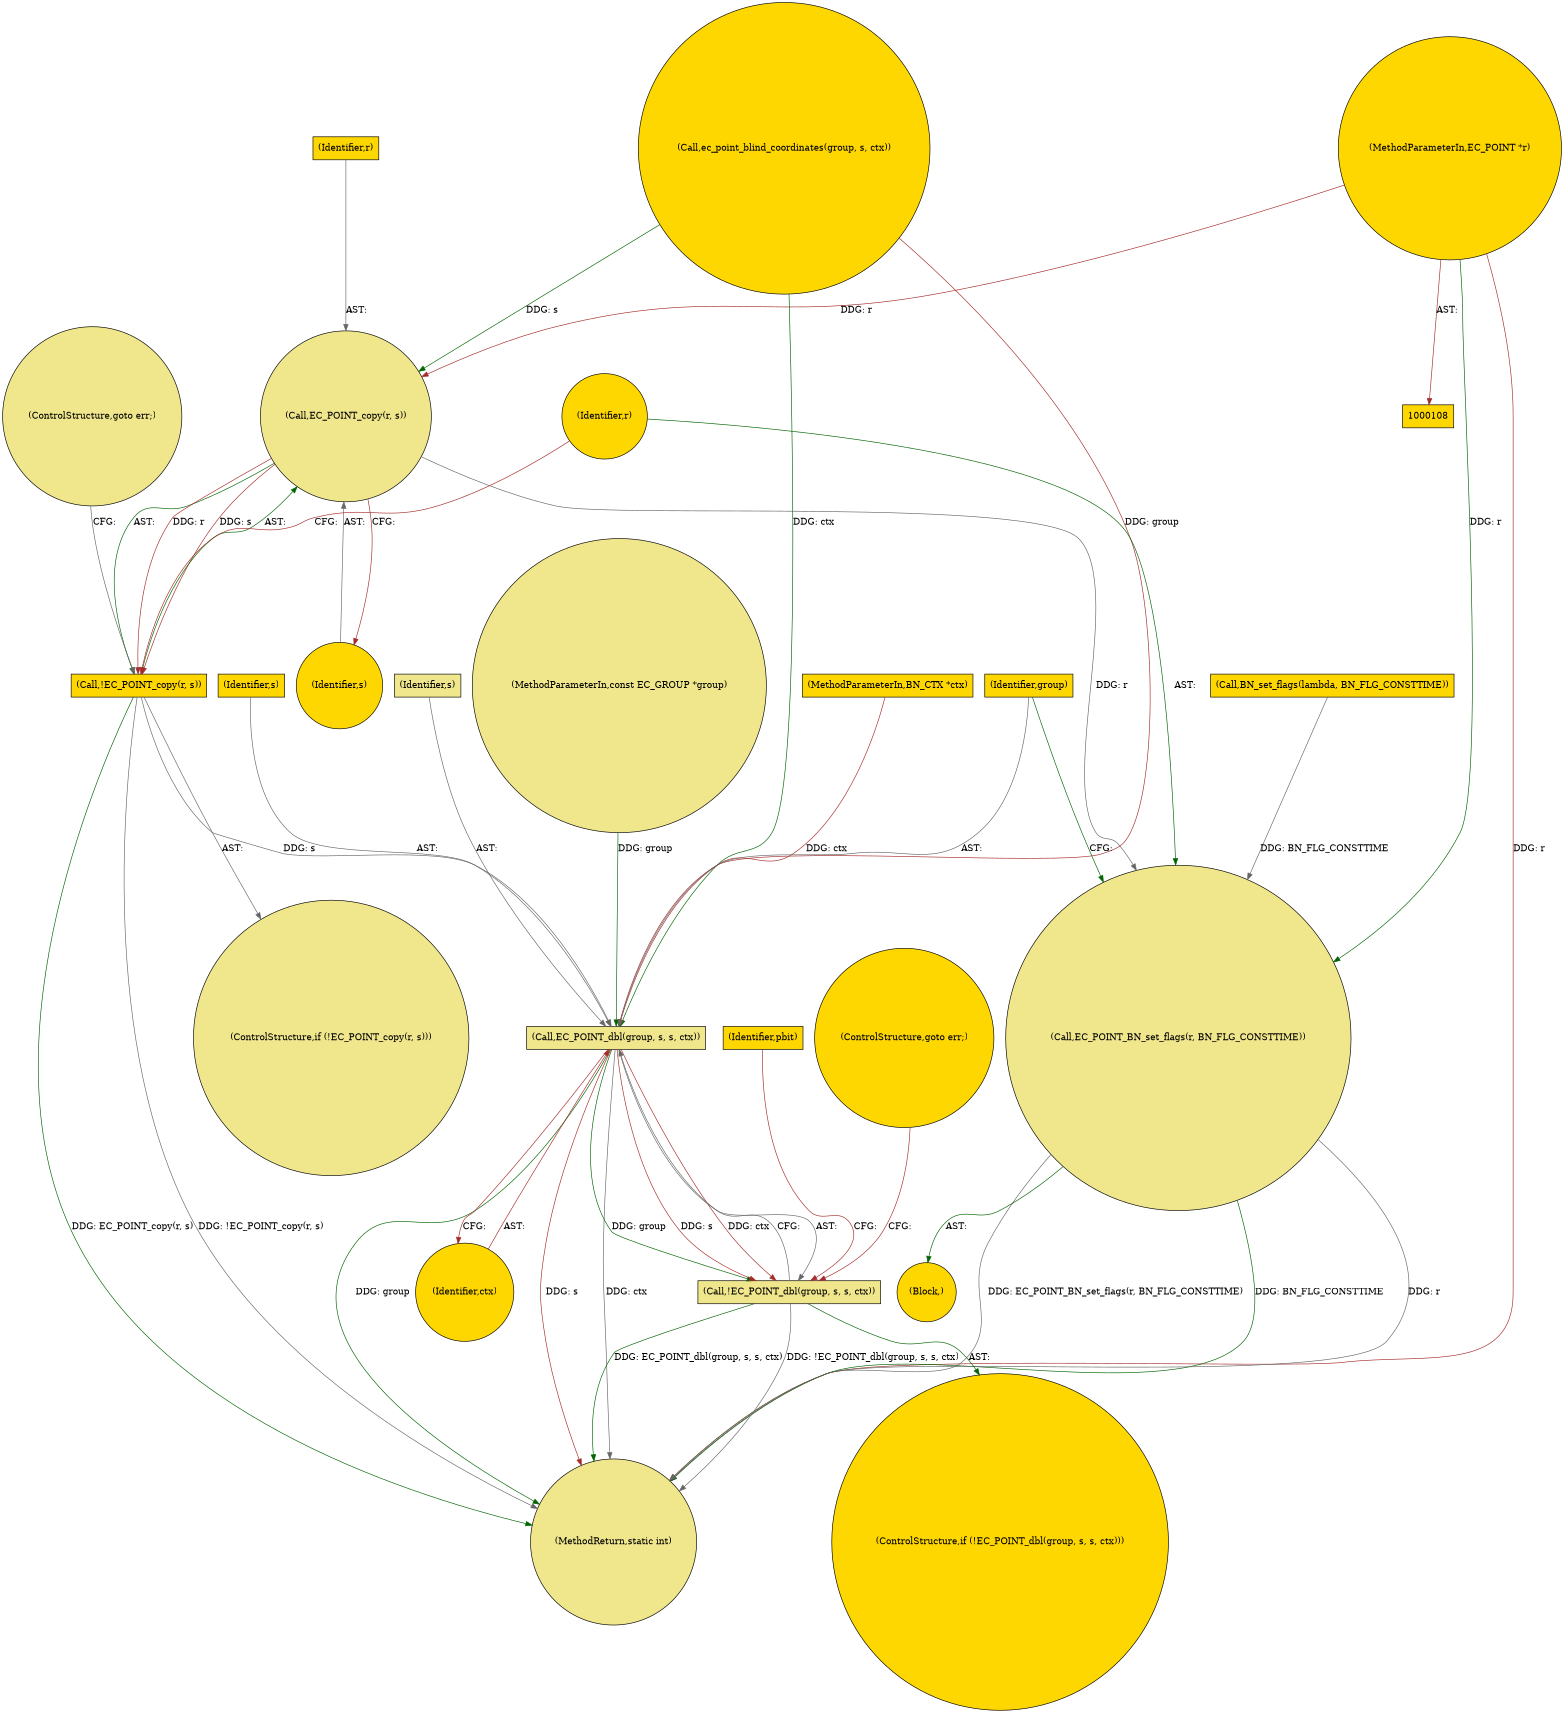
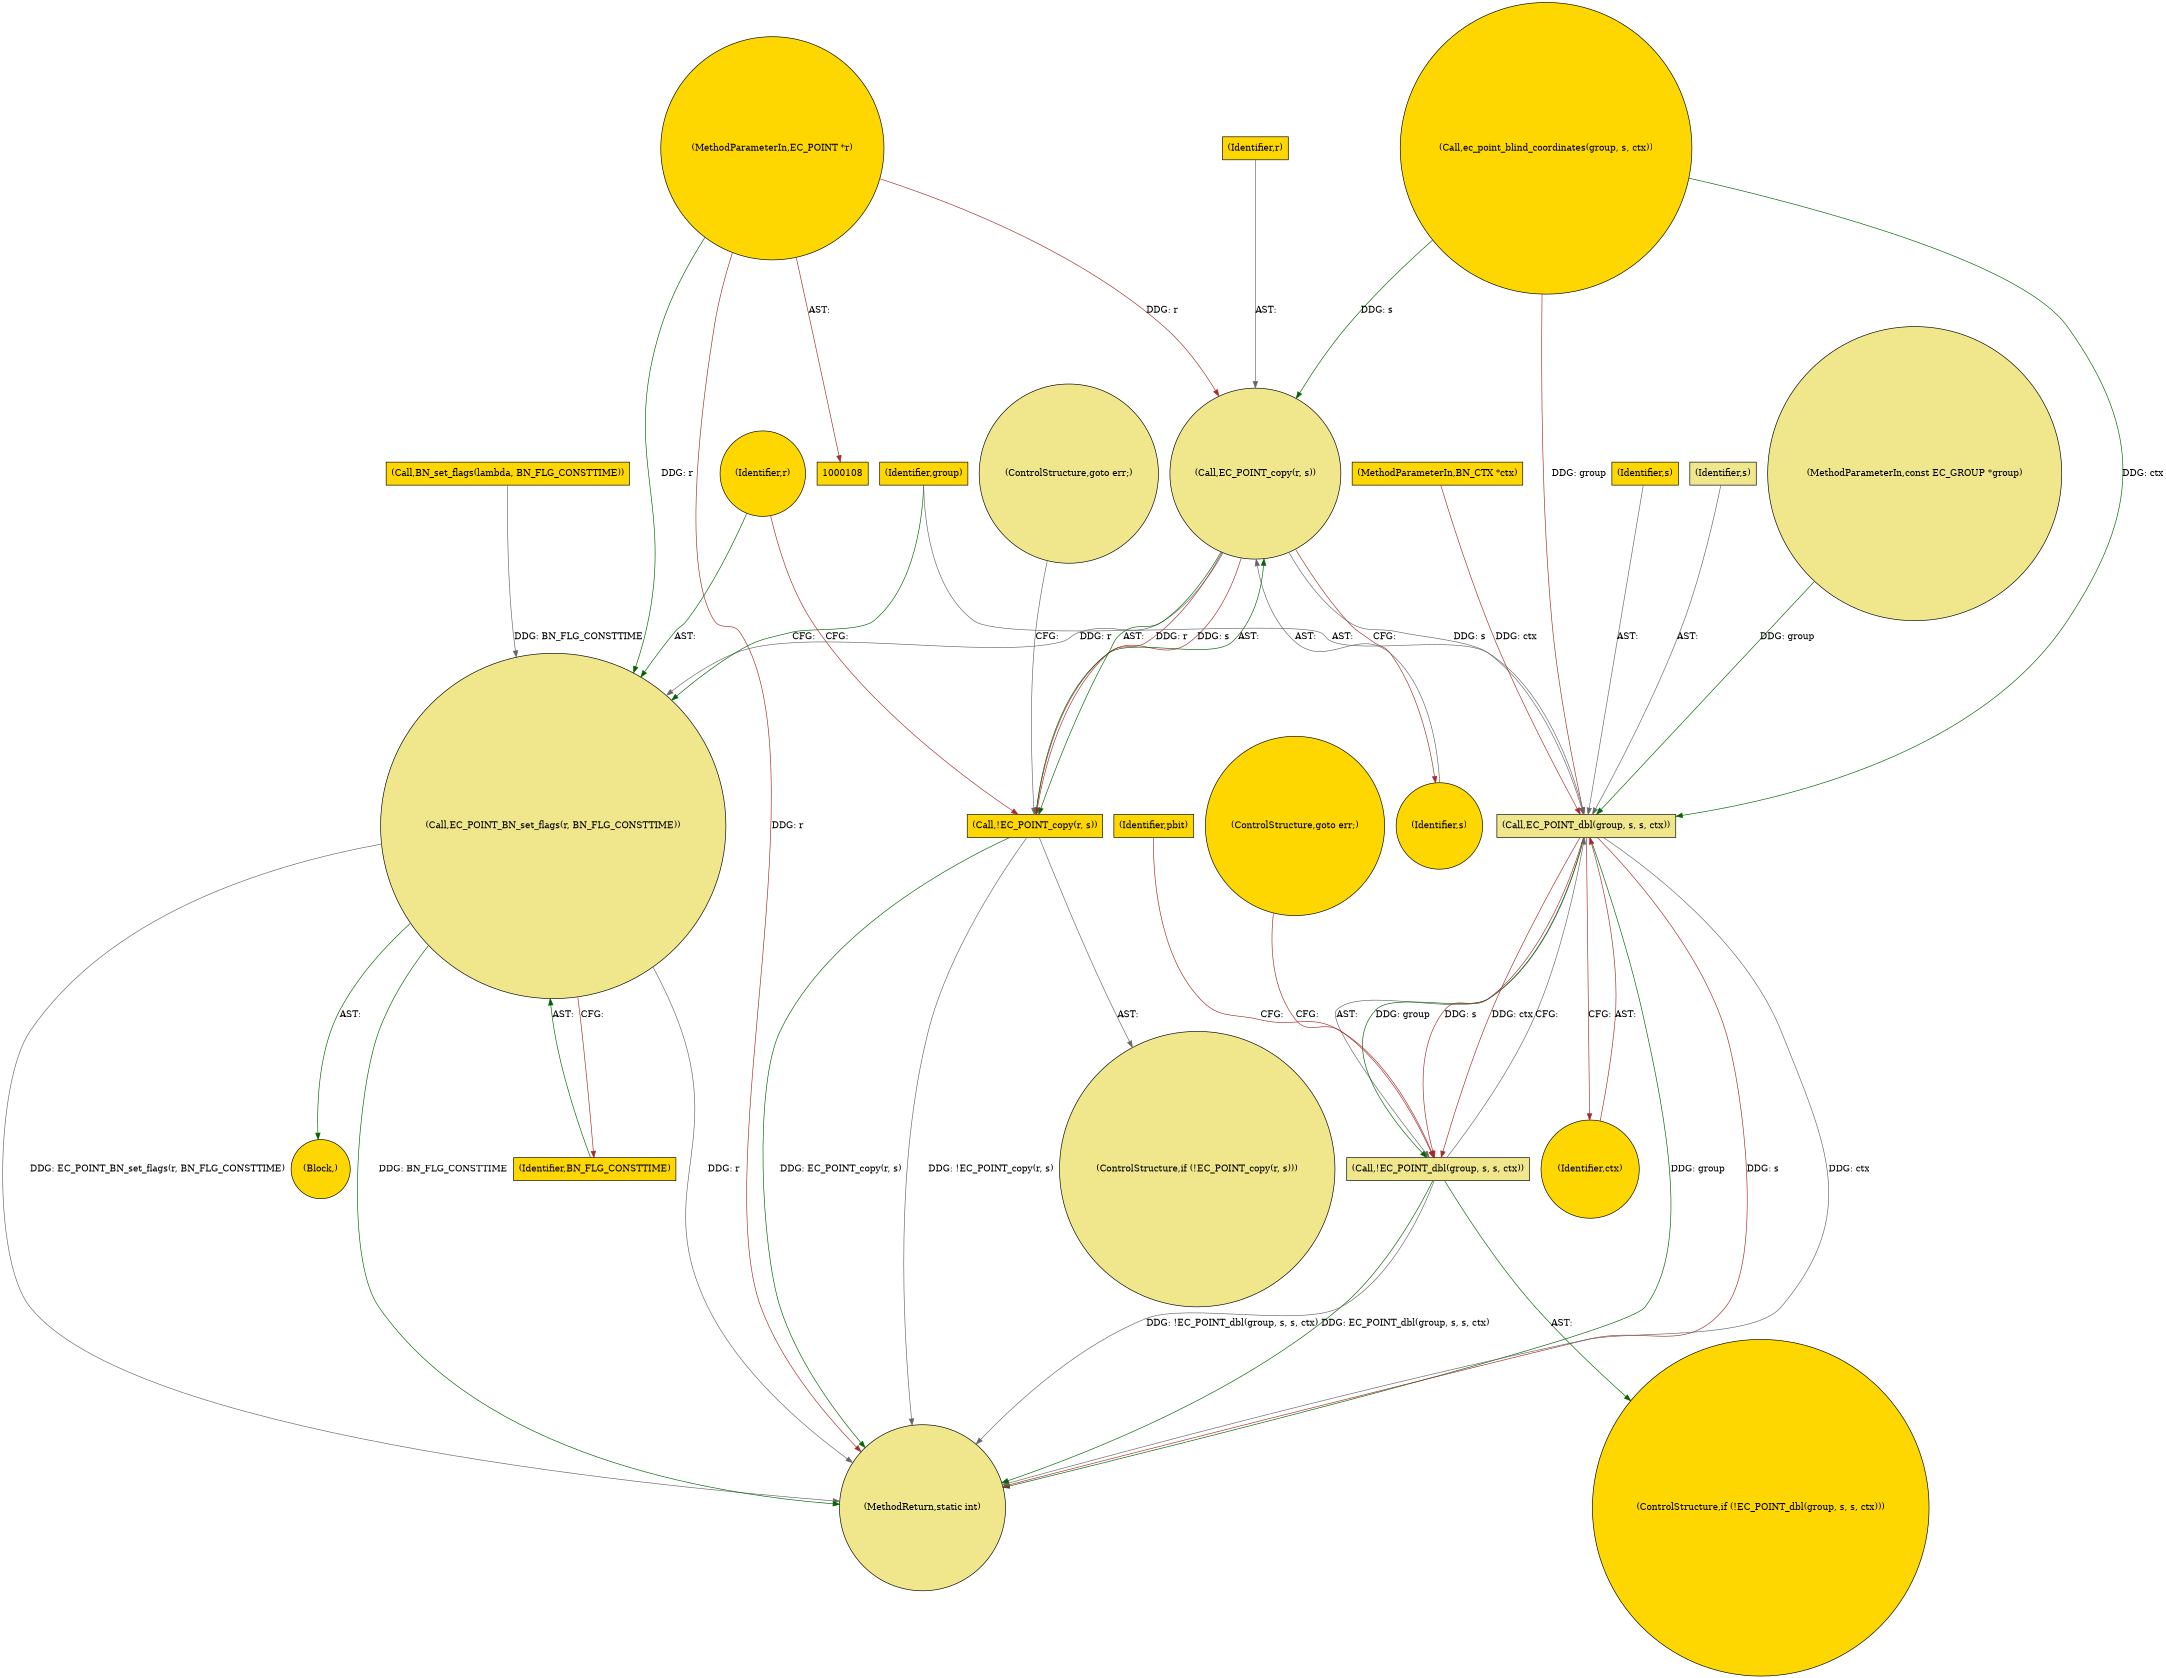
edge "(Call,!EC_POINT_copy(r, s))" -> "(Call,EC_POINT_dbl(group, s, s, ctx))": now "(Call,EC_POINT_copy(r, s))" -> "(Call,EC_POINT_dbl(group, s, s, ctx))"
node "(Identifier,BN_FLG_CONSTTIME)": added
